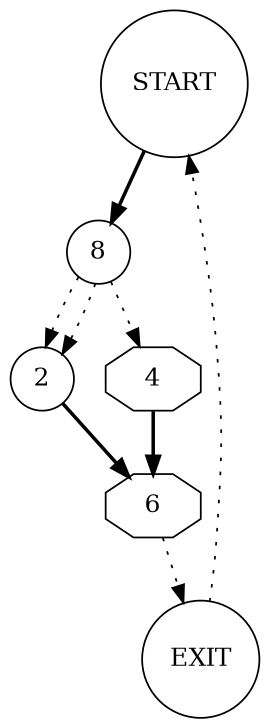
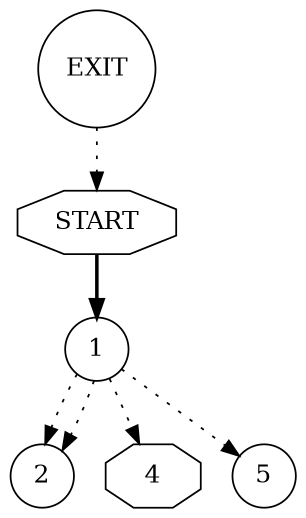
node "START": shape circle -> octagon
node "8": label "8" -> "1"
node "5": added
node "6": removed
